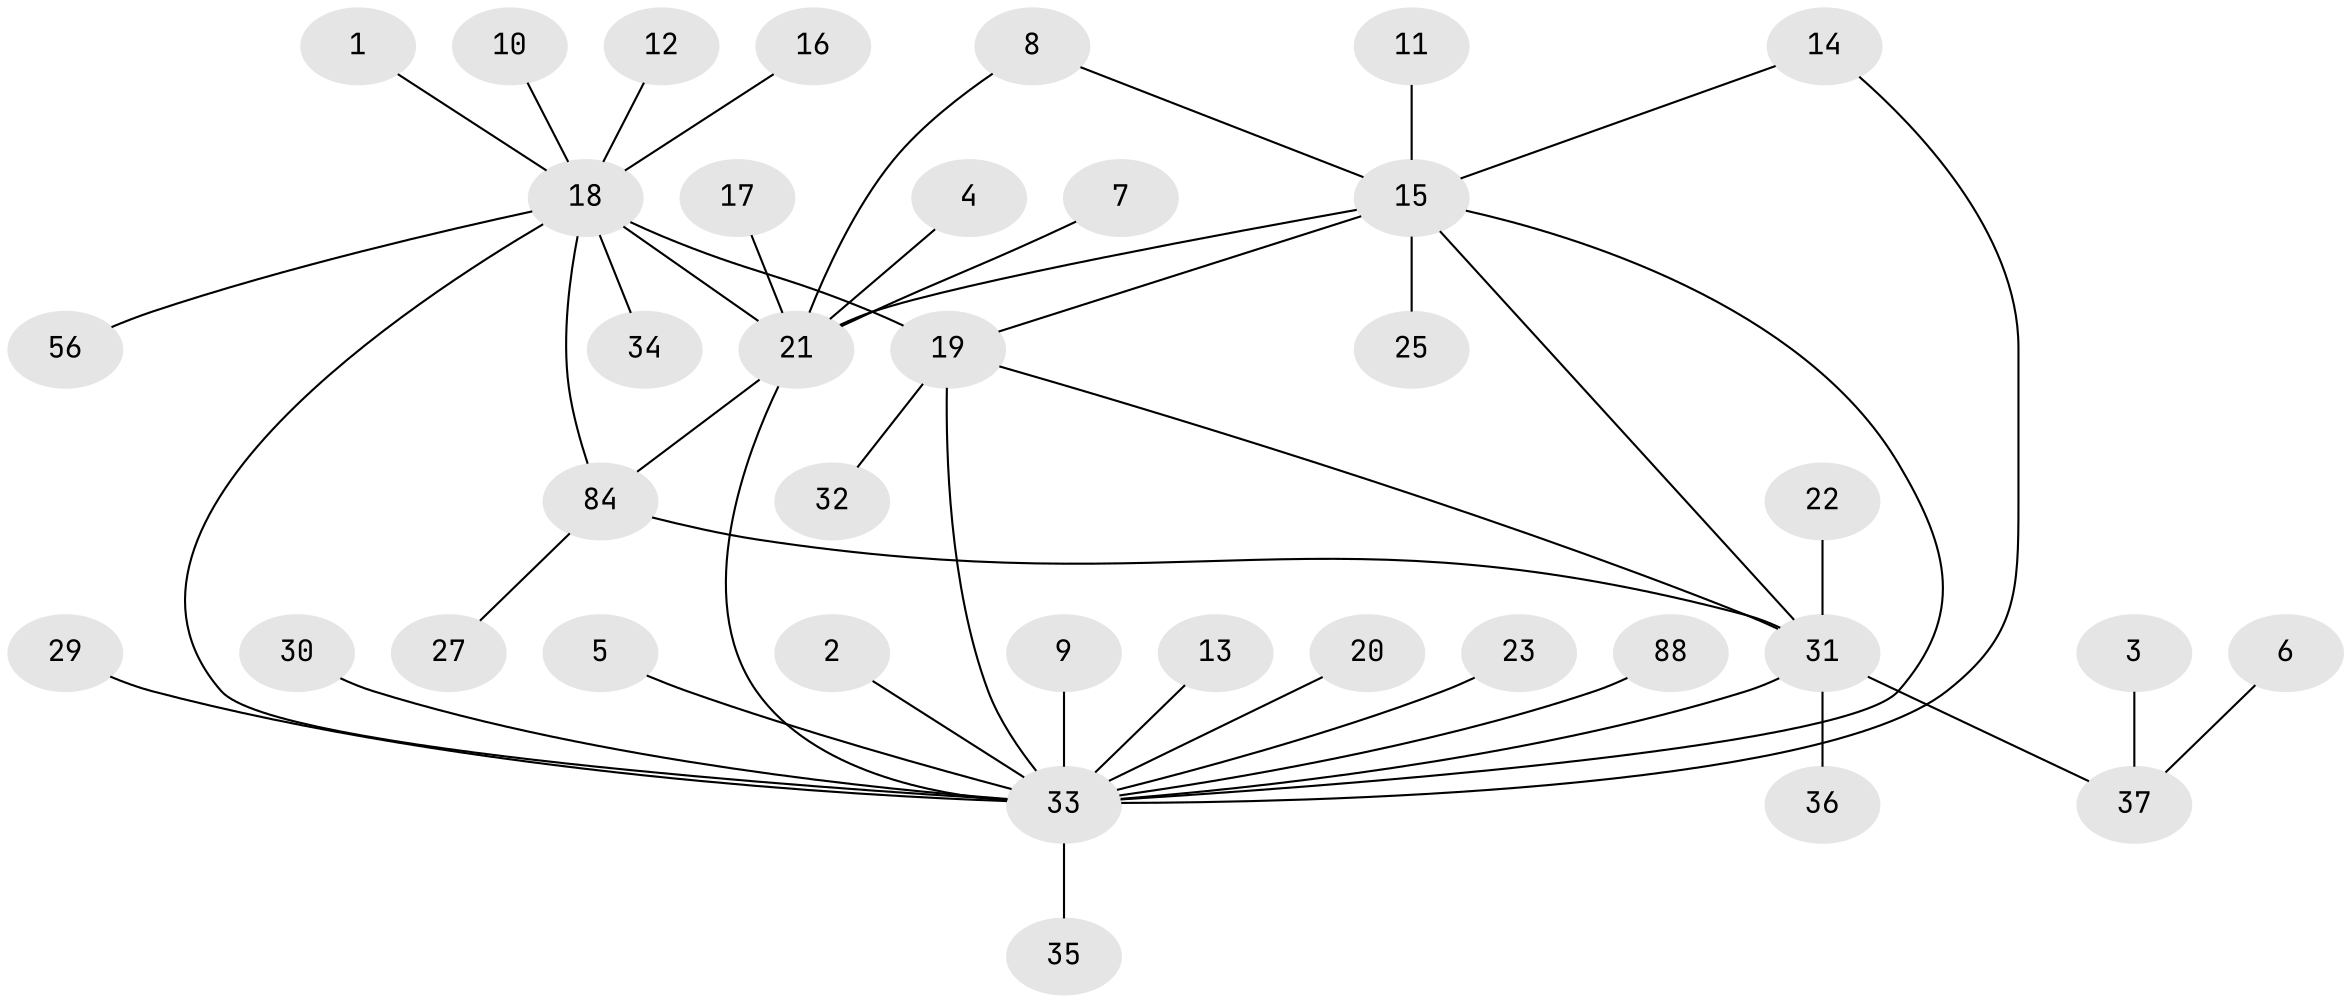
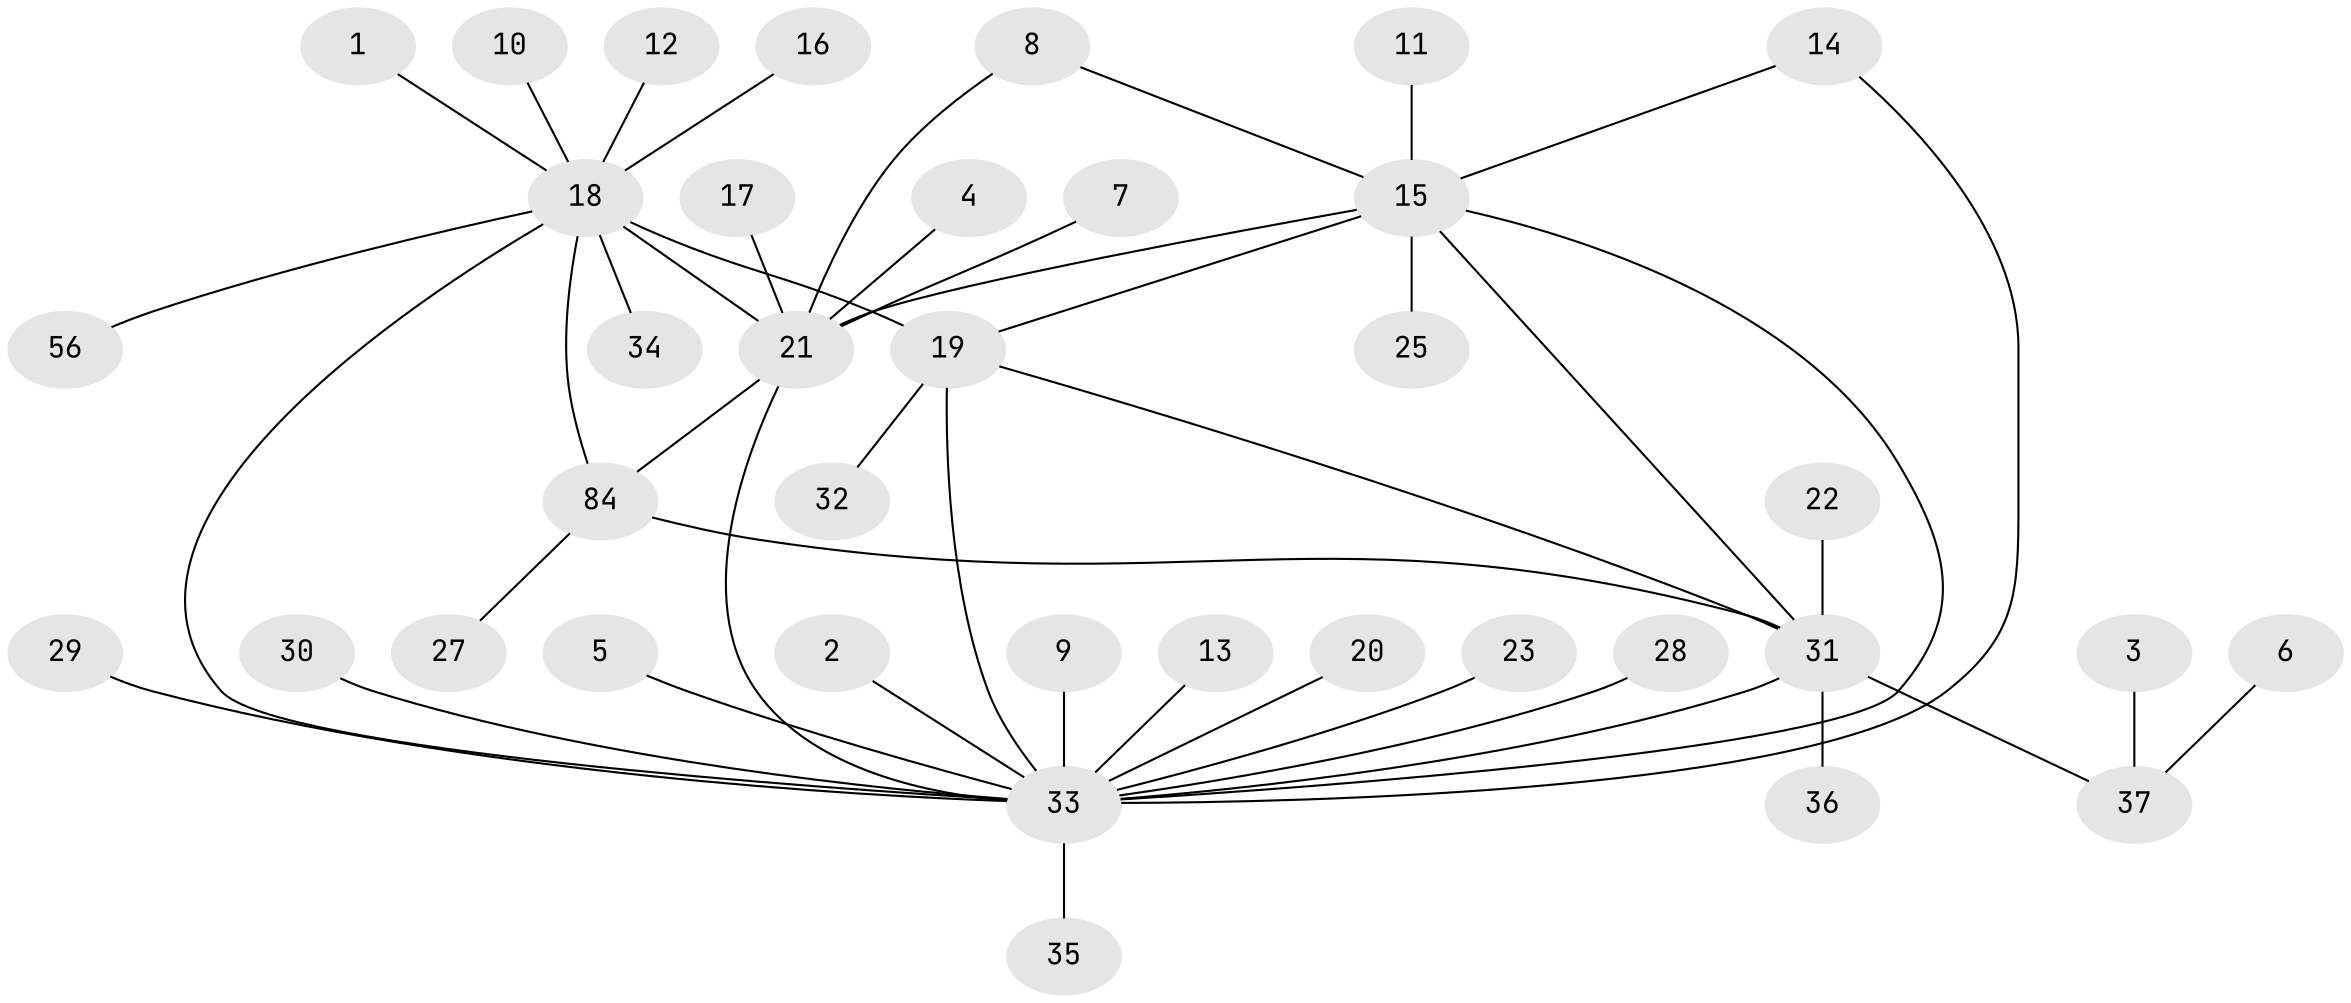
node "88": label "88" -> "28"
